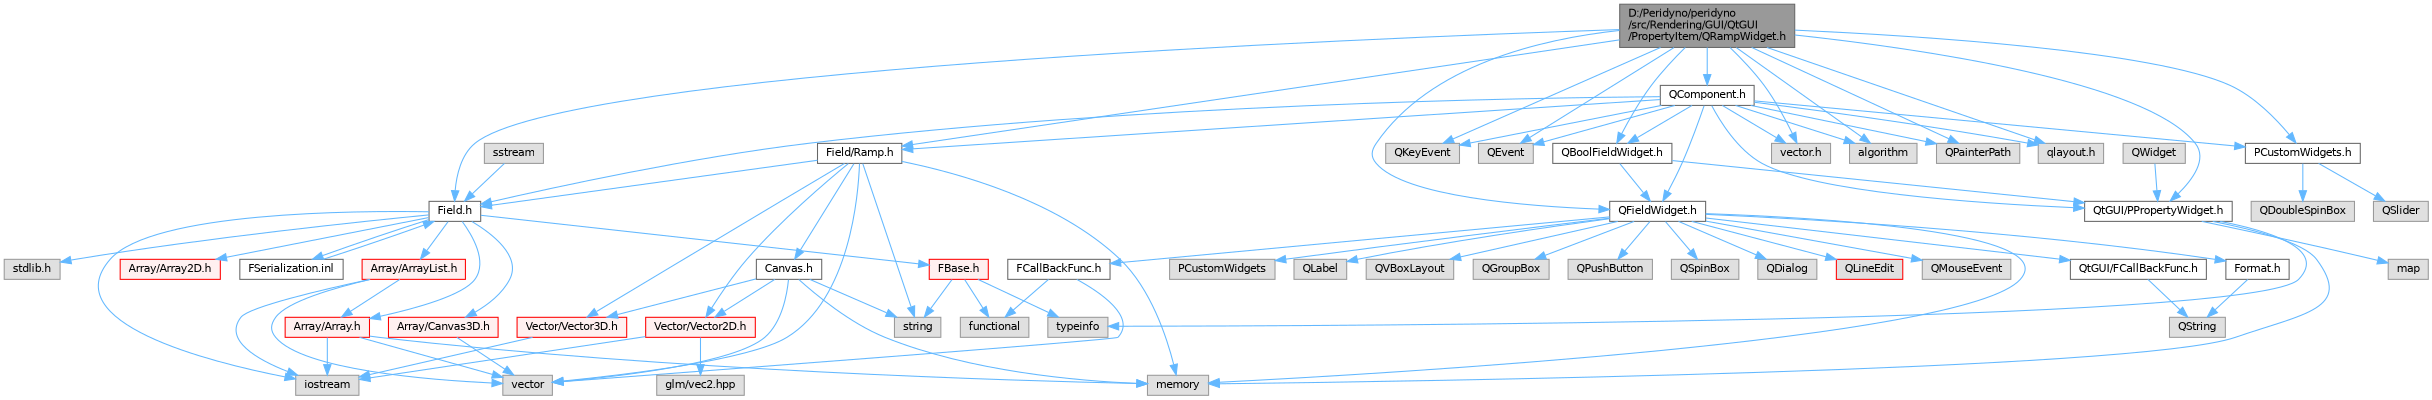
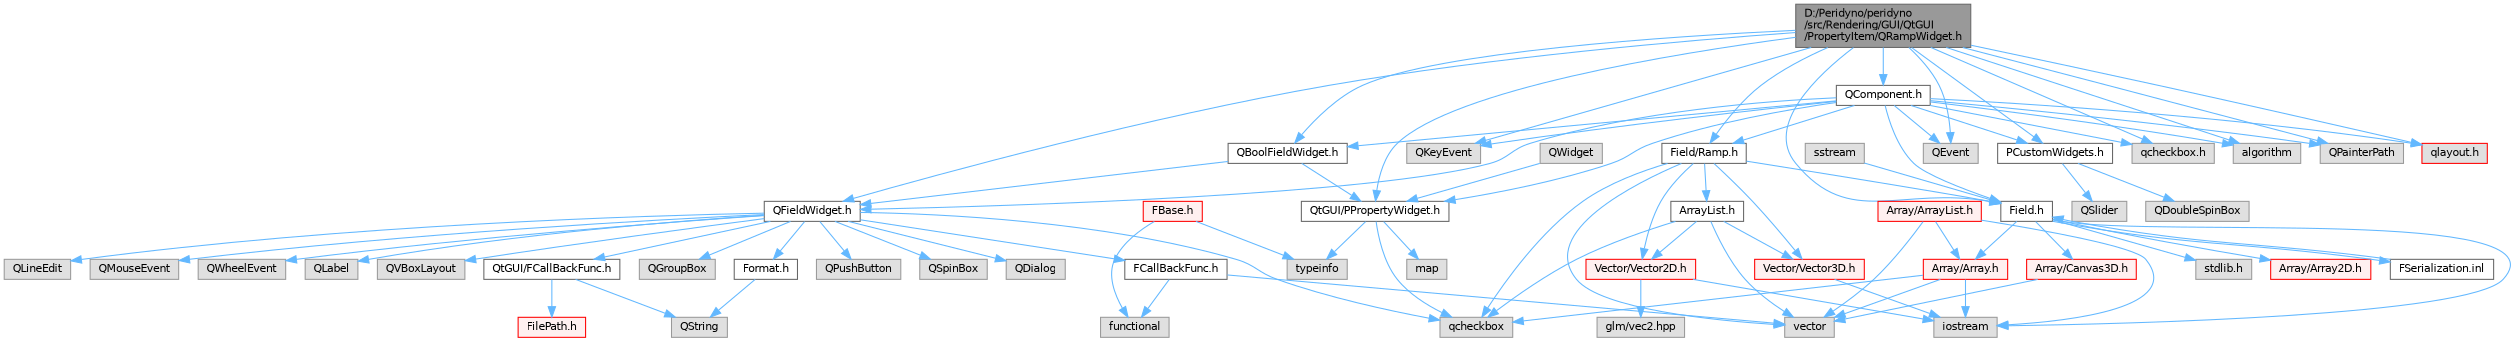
node "vector.h": label "vector.h" -> "qcheckbox.h"
node "qlayout.h": color grey60 -> red
edge "Field.h" -> "Array/ArrayList.h": removed
edge "Field.h" -> "FBase.h": removed
node "Canvas.h": label "Canvas.h" -> "ArrayList.h"
node "PCustomWidgets": label "PCustomWidgets" -> "QWheelEvent"
node "QLineEdit": color red -> grey60
node "FilePath.h": added
node "string": removed
node "memory": label "memory" -> "qcheckbox"
